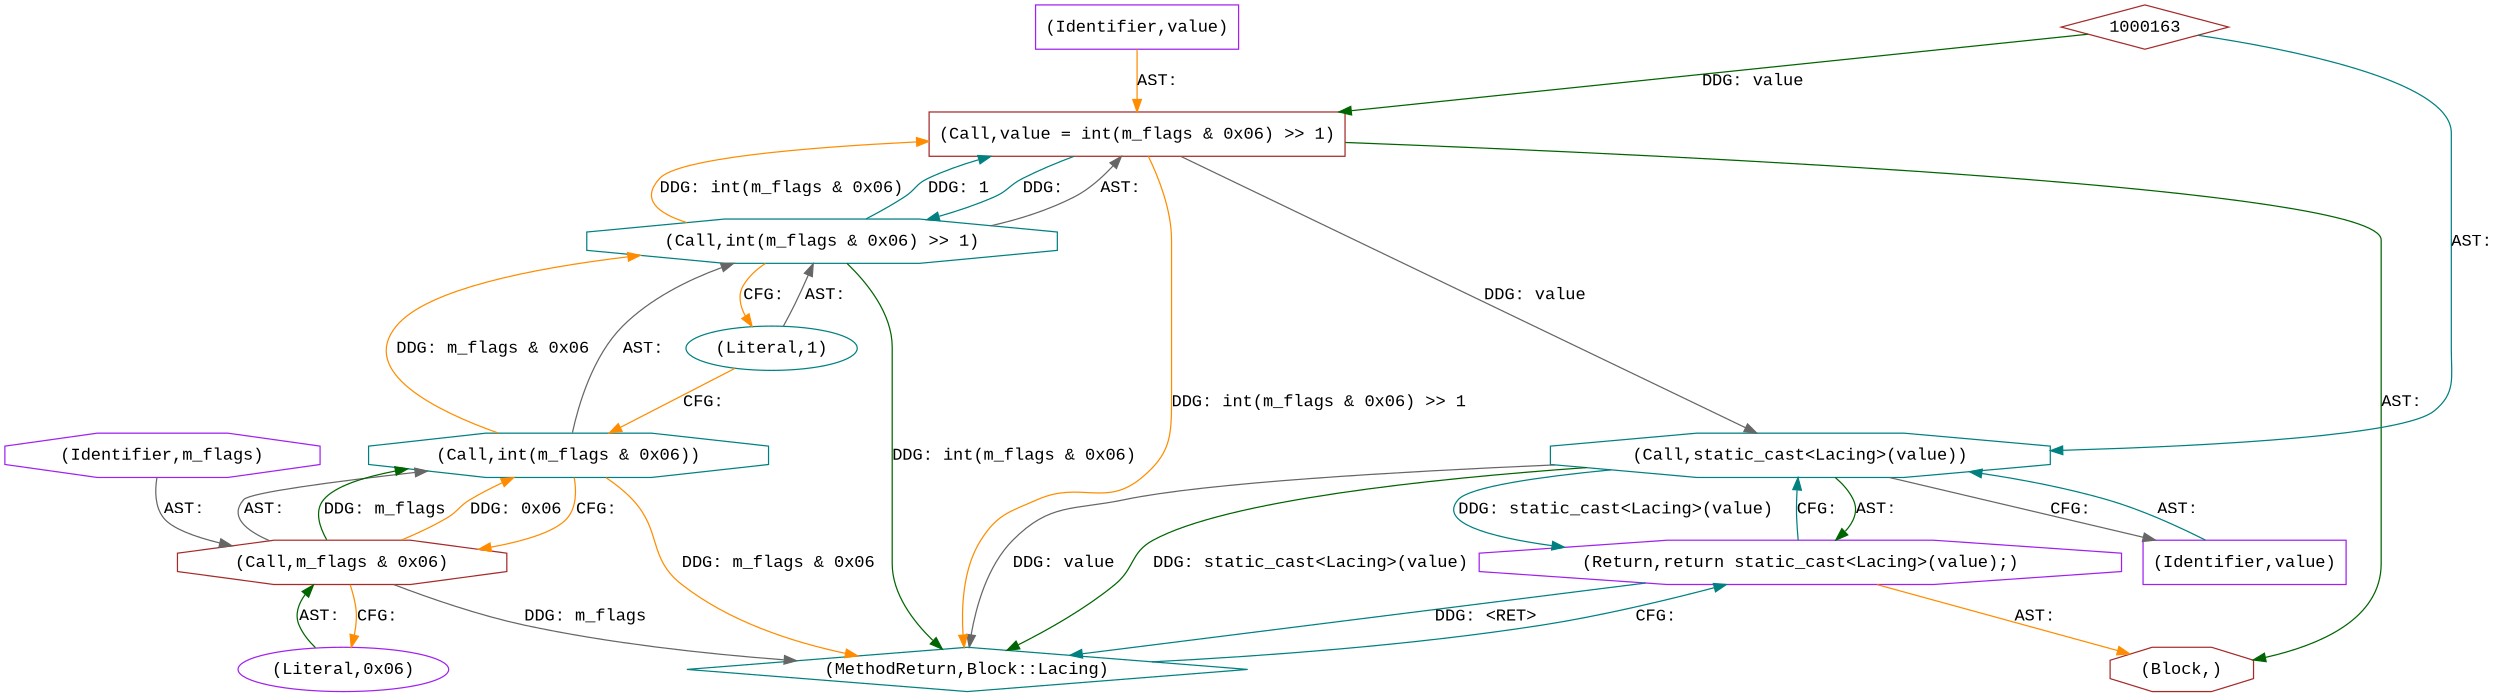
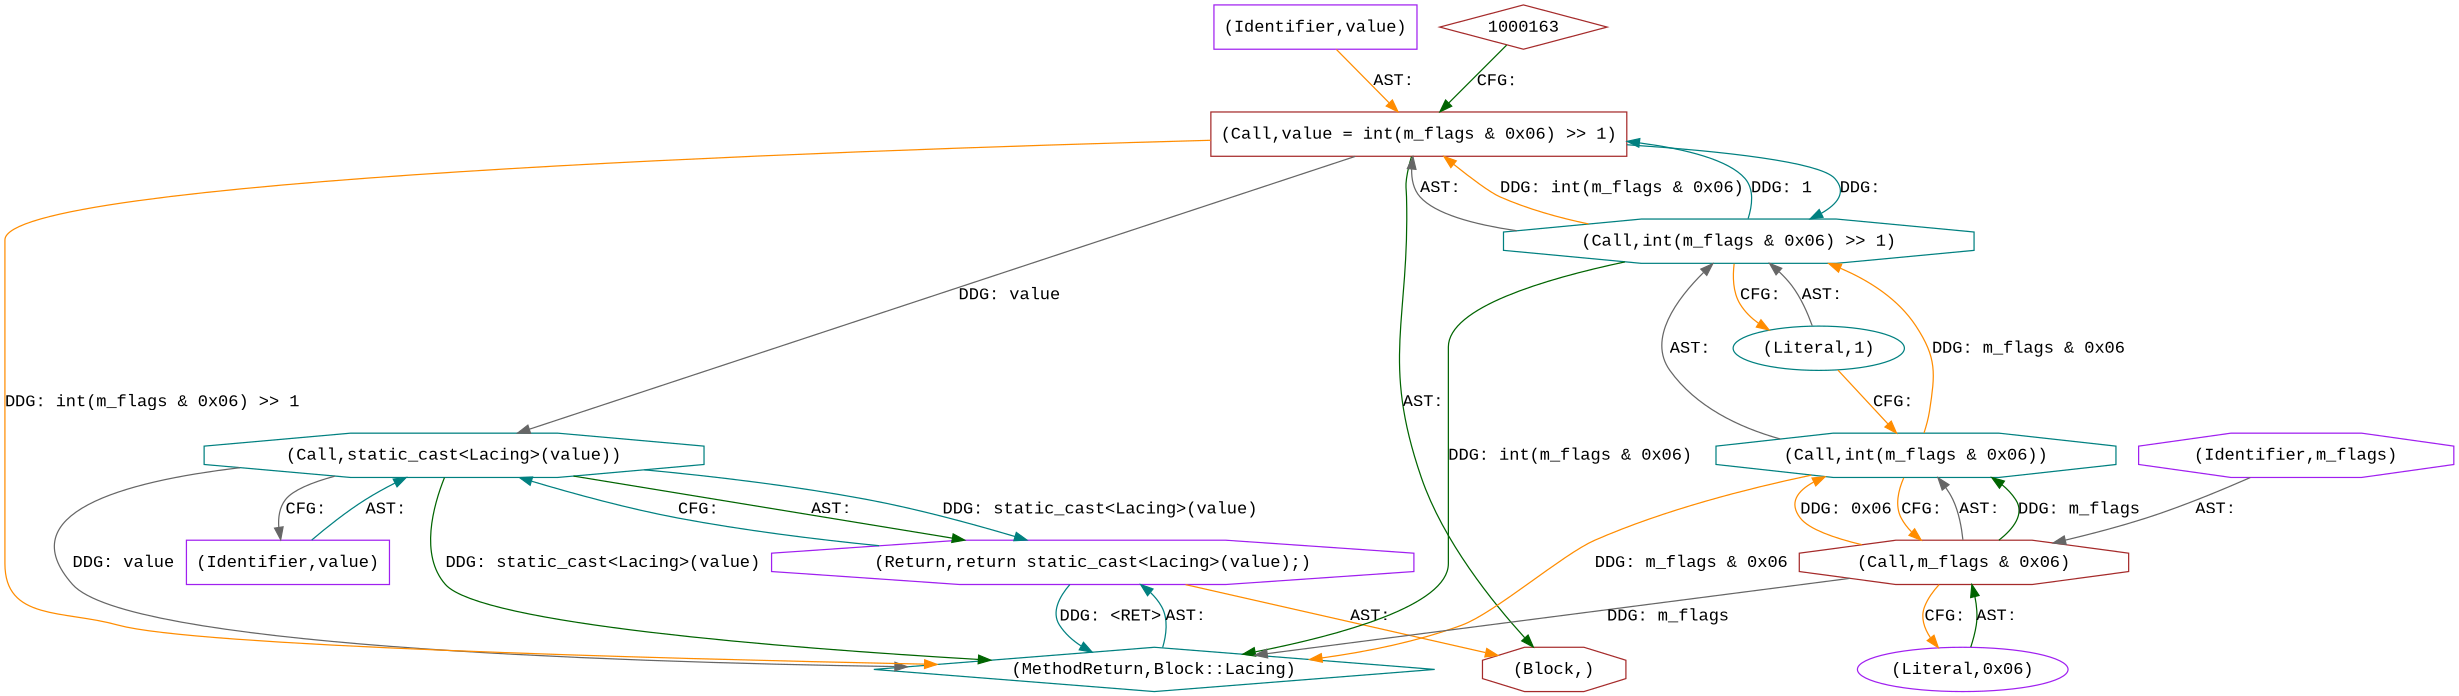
edge "1000163" -> "(Call,value = int(m_flags & 0x06) >> 1)": label "DDG: value" -> "CFG: "
edge "1000163" -> "(Call,static_cast<Lacing>(value))": removed, label "AST:"
edge "(MethodReturn,Block::Lacing)" -> "(Return,return static_cast<Lacing>(value);)": label "CFG: " -> "AST: "
